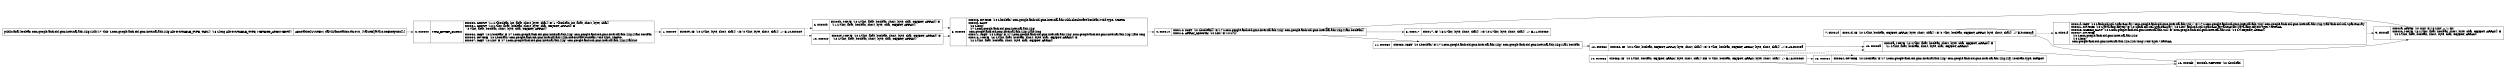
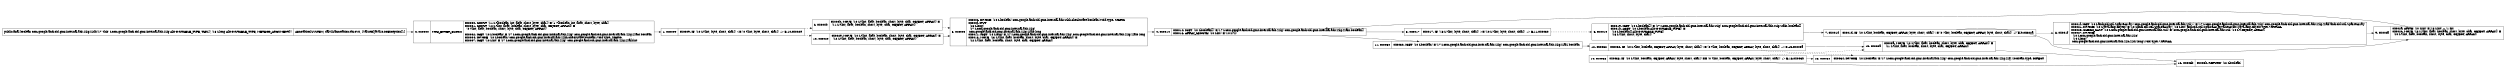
node "3: 0x000c": text "0x000f: CAST" -> "0x000f: IPUT"
node "6: 0x0019": added
